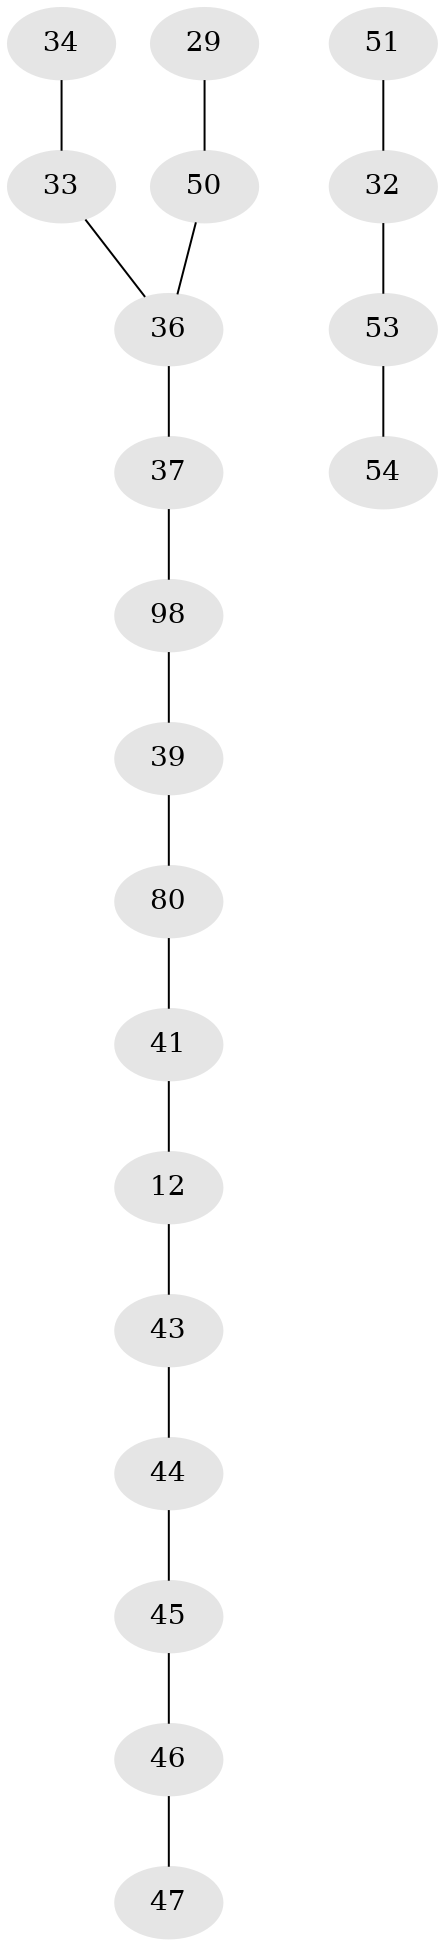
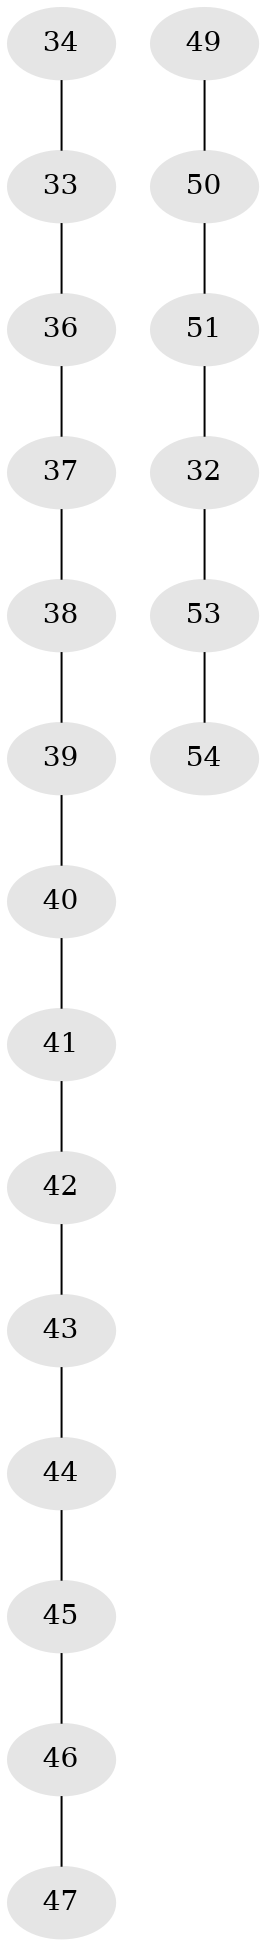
node "29": label "29" -> "49"
edge "50" -- "36": now "50" -- "51"
node "98": label "98" -> "38"
node "80": label "80" -> "40"
node "12": label "12" -> "42"
